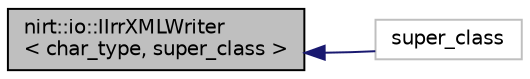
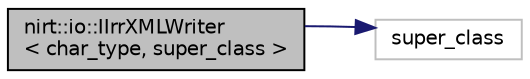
edge "super_class" -> "nirt::io::IIrrXMLWriter < char_type, super_class >": reversed
